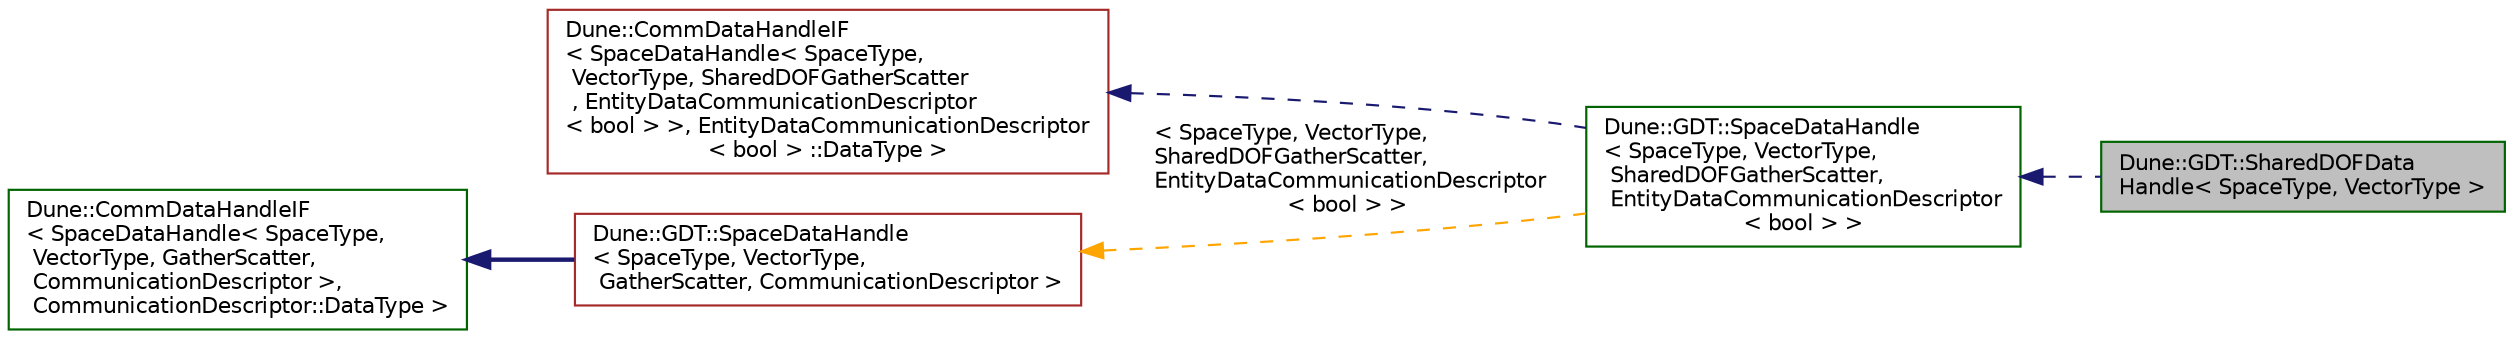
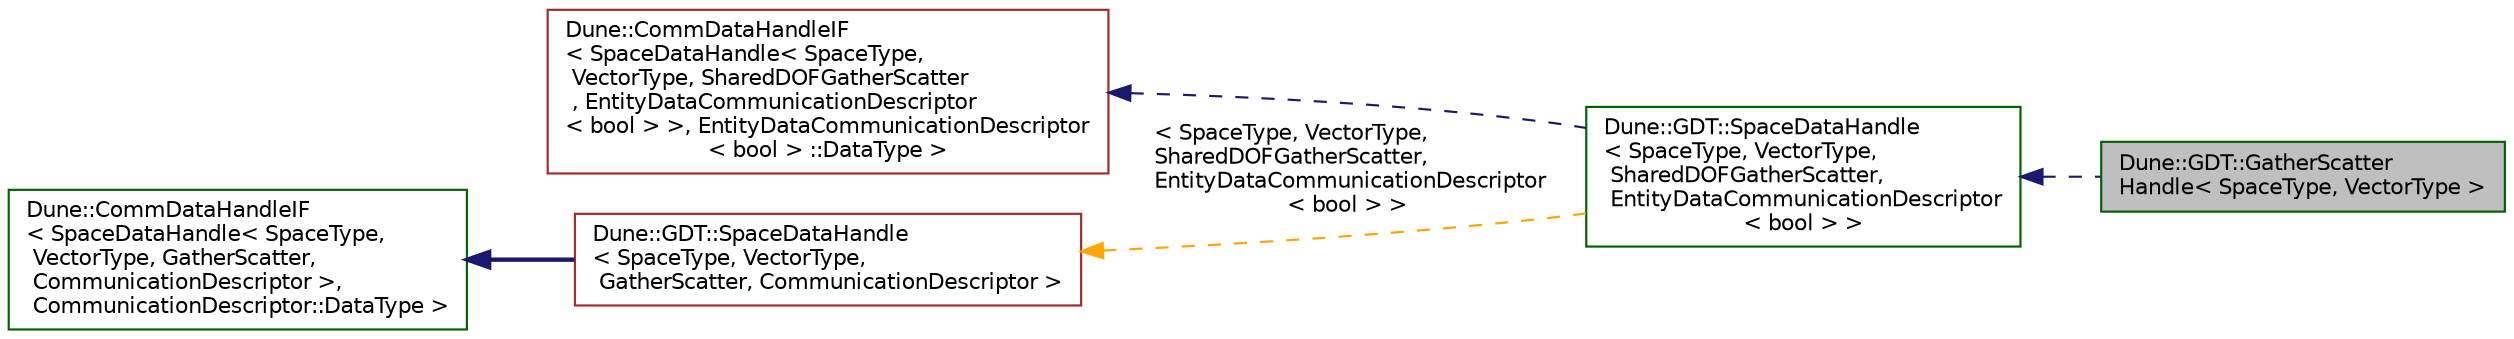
node "Dune::GDT::SharedDOFData Handle< SpaceType, VectorType >": label "Dune::GDT::SharedDOFData Handle< SpaceType, VectorType >" -> "Dune::GDT::GatherScatter Handle< SpaceType, VectorType >"
